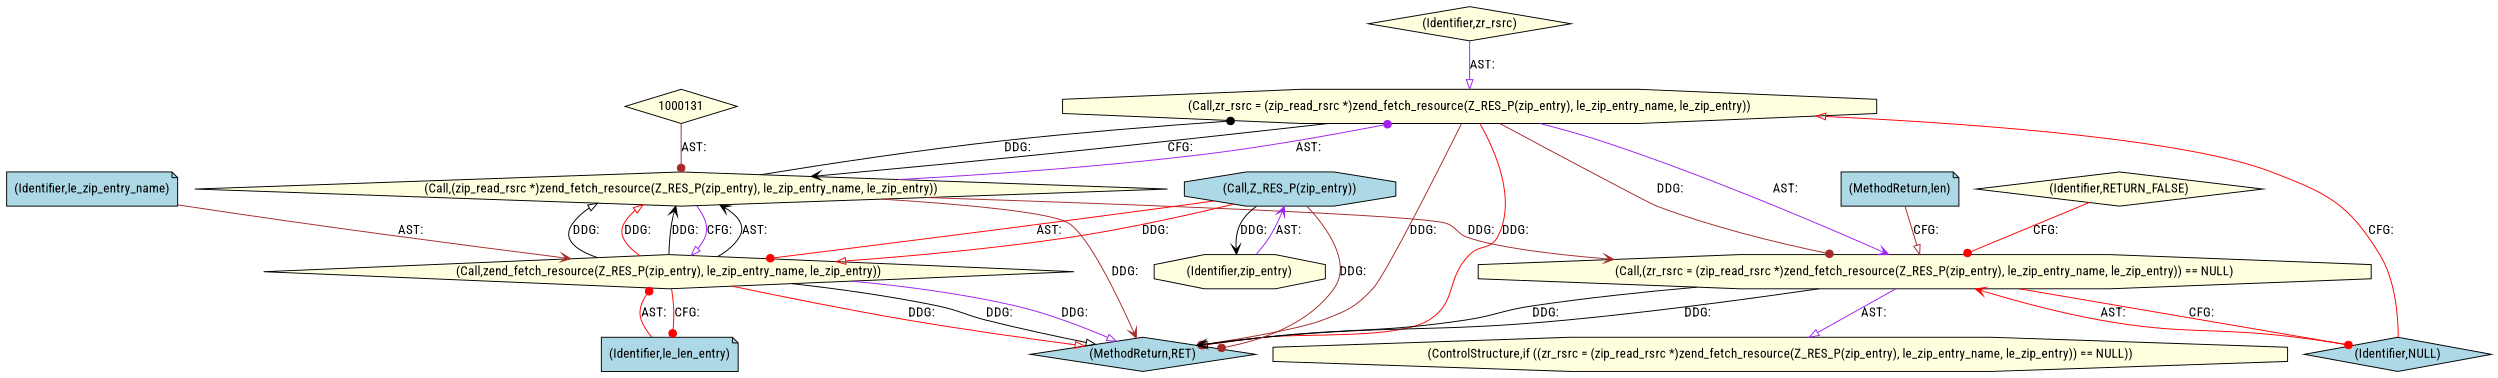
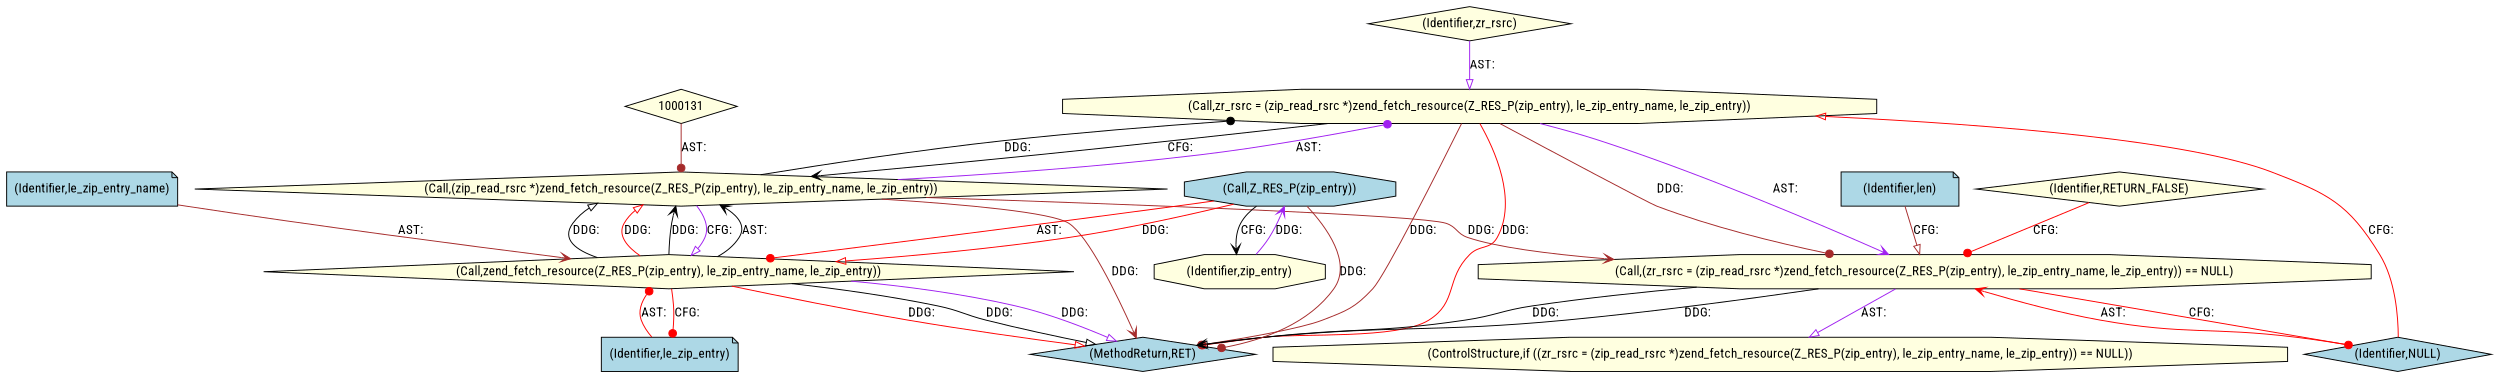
node "(MethodReturn,len)": label "(MethodReturn,len)" -> "(Identifier,len)"
edge "(Call,Z_RES_P(zip_entry))" -> "(Identifier,zip_entry)": label "DDG: " -> "CFG: "
edge "(Identifier,zip_entry)" -> "(Call,Z_RES_P(zip_entry))": label "AST: " -> "DDG: "
node "(Identifier,le_len_entry)": label "(Identifier,le_len_entry)" -> "(Identifier,le_zip_entry)"
